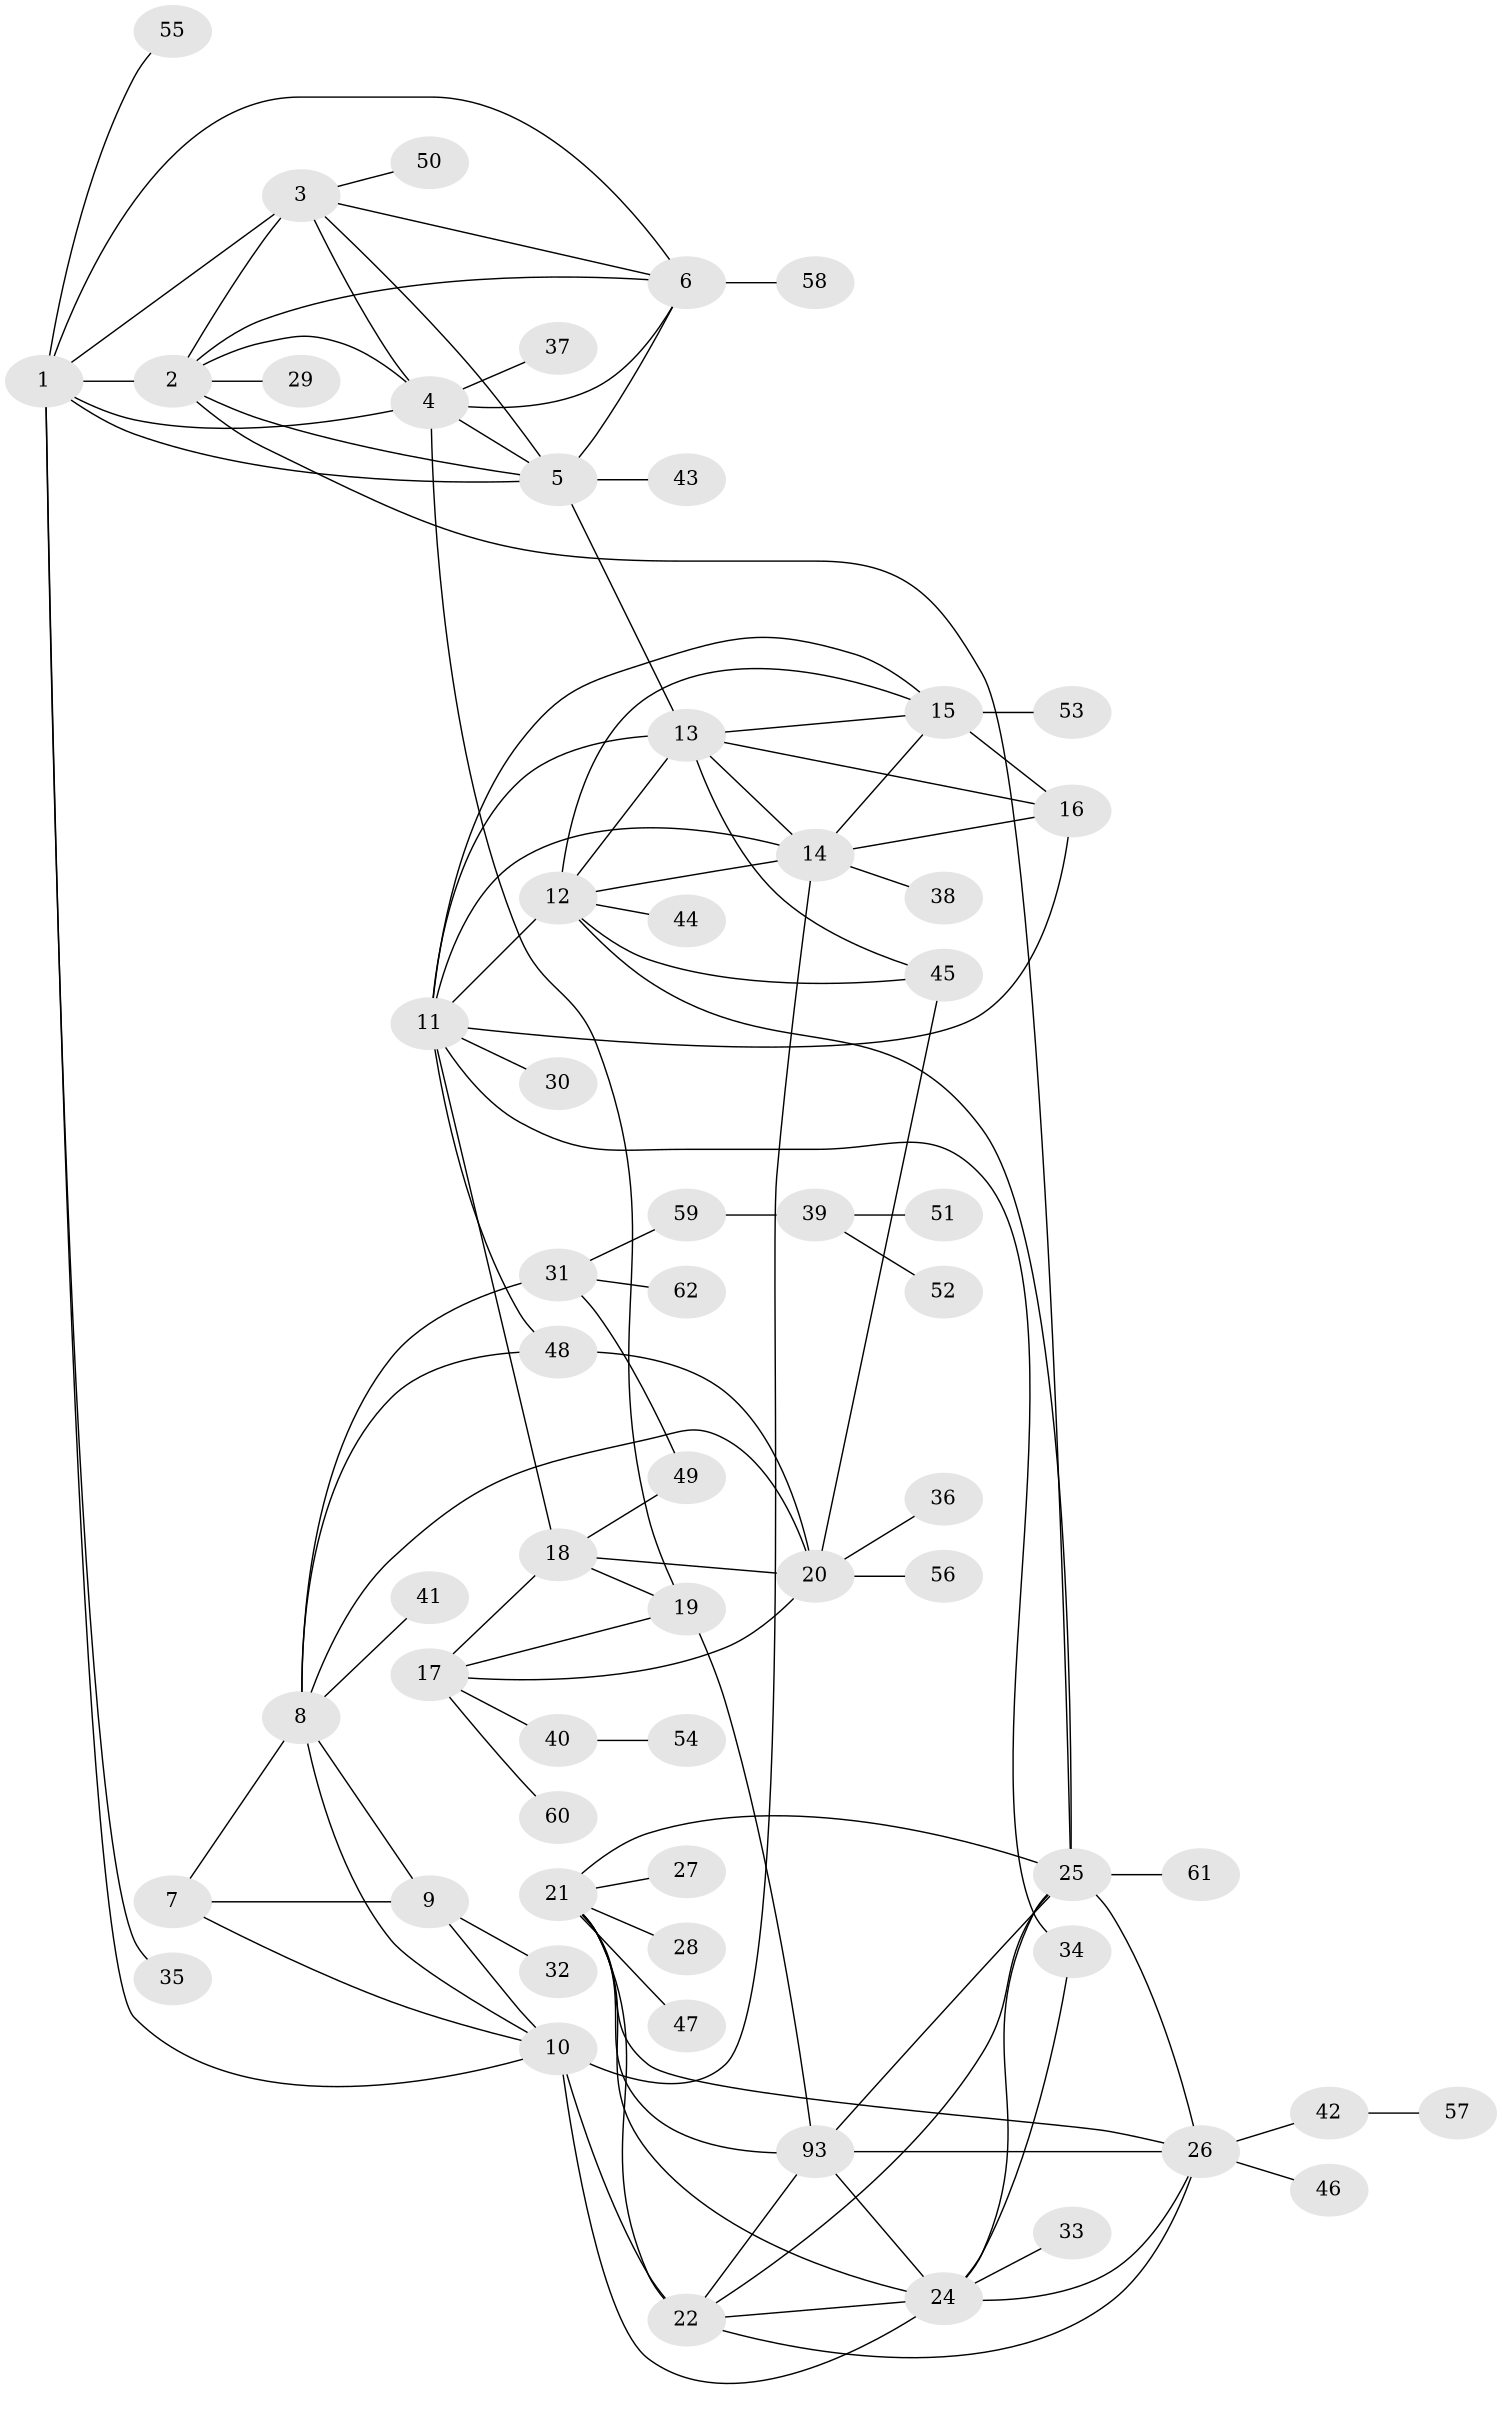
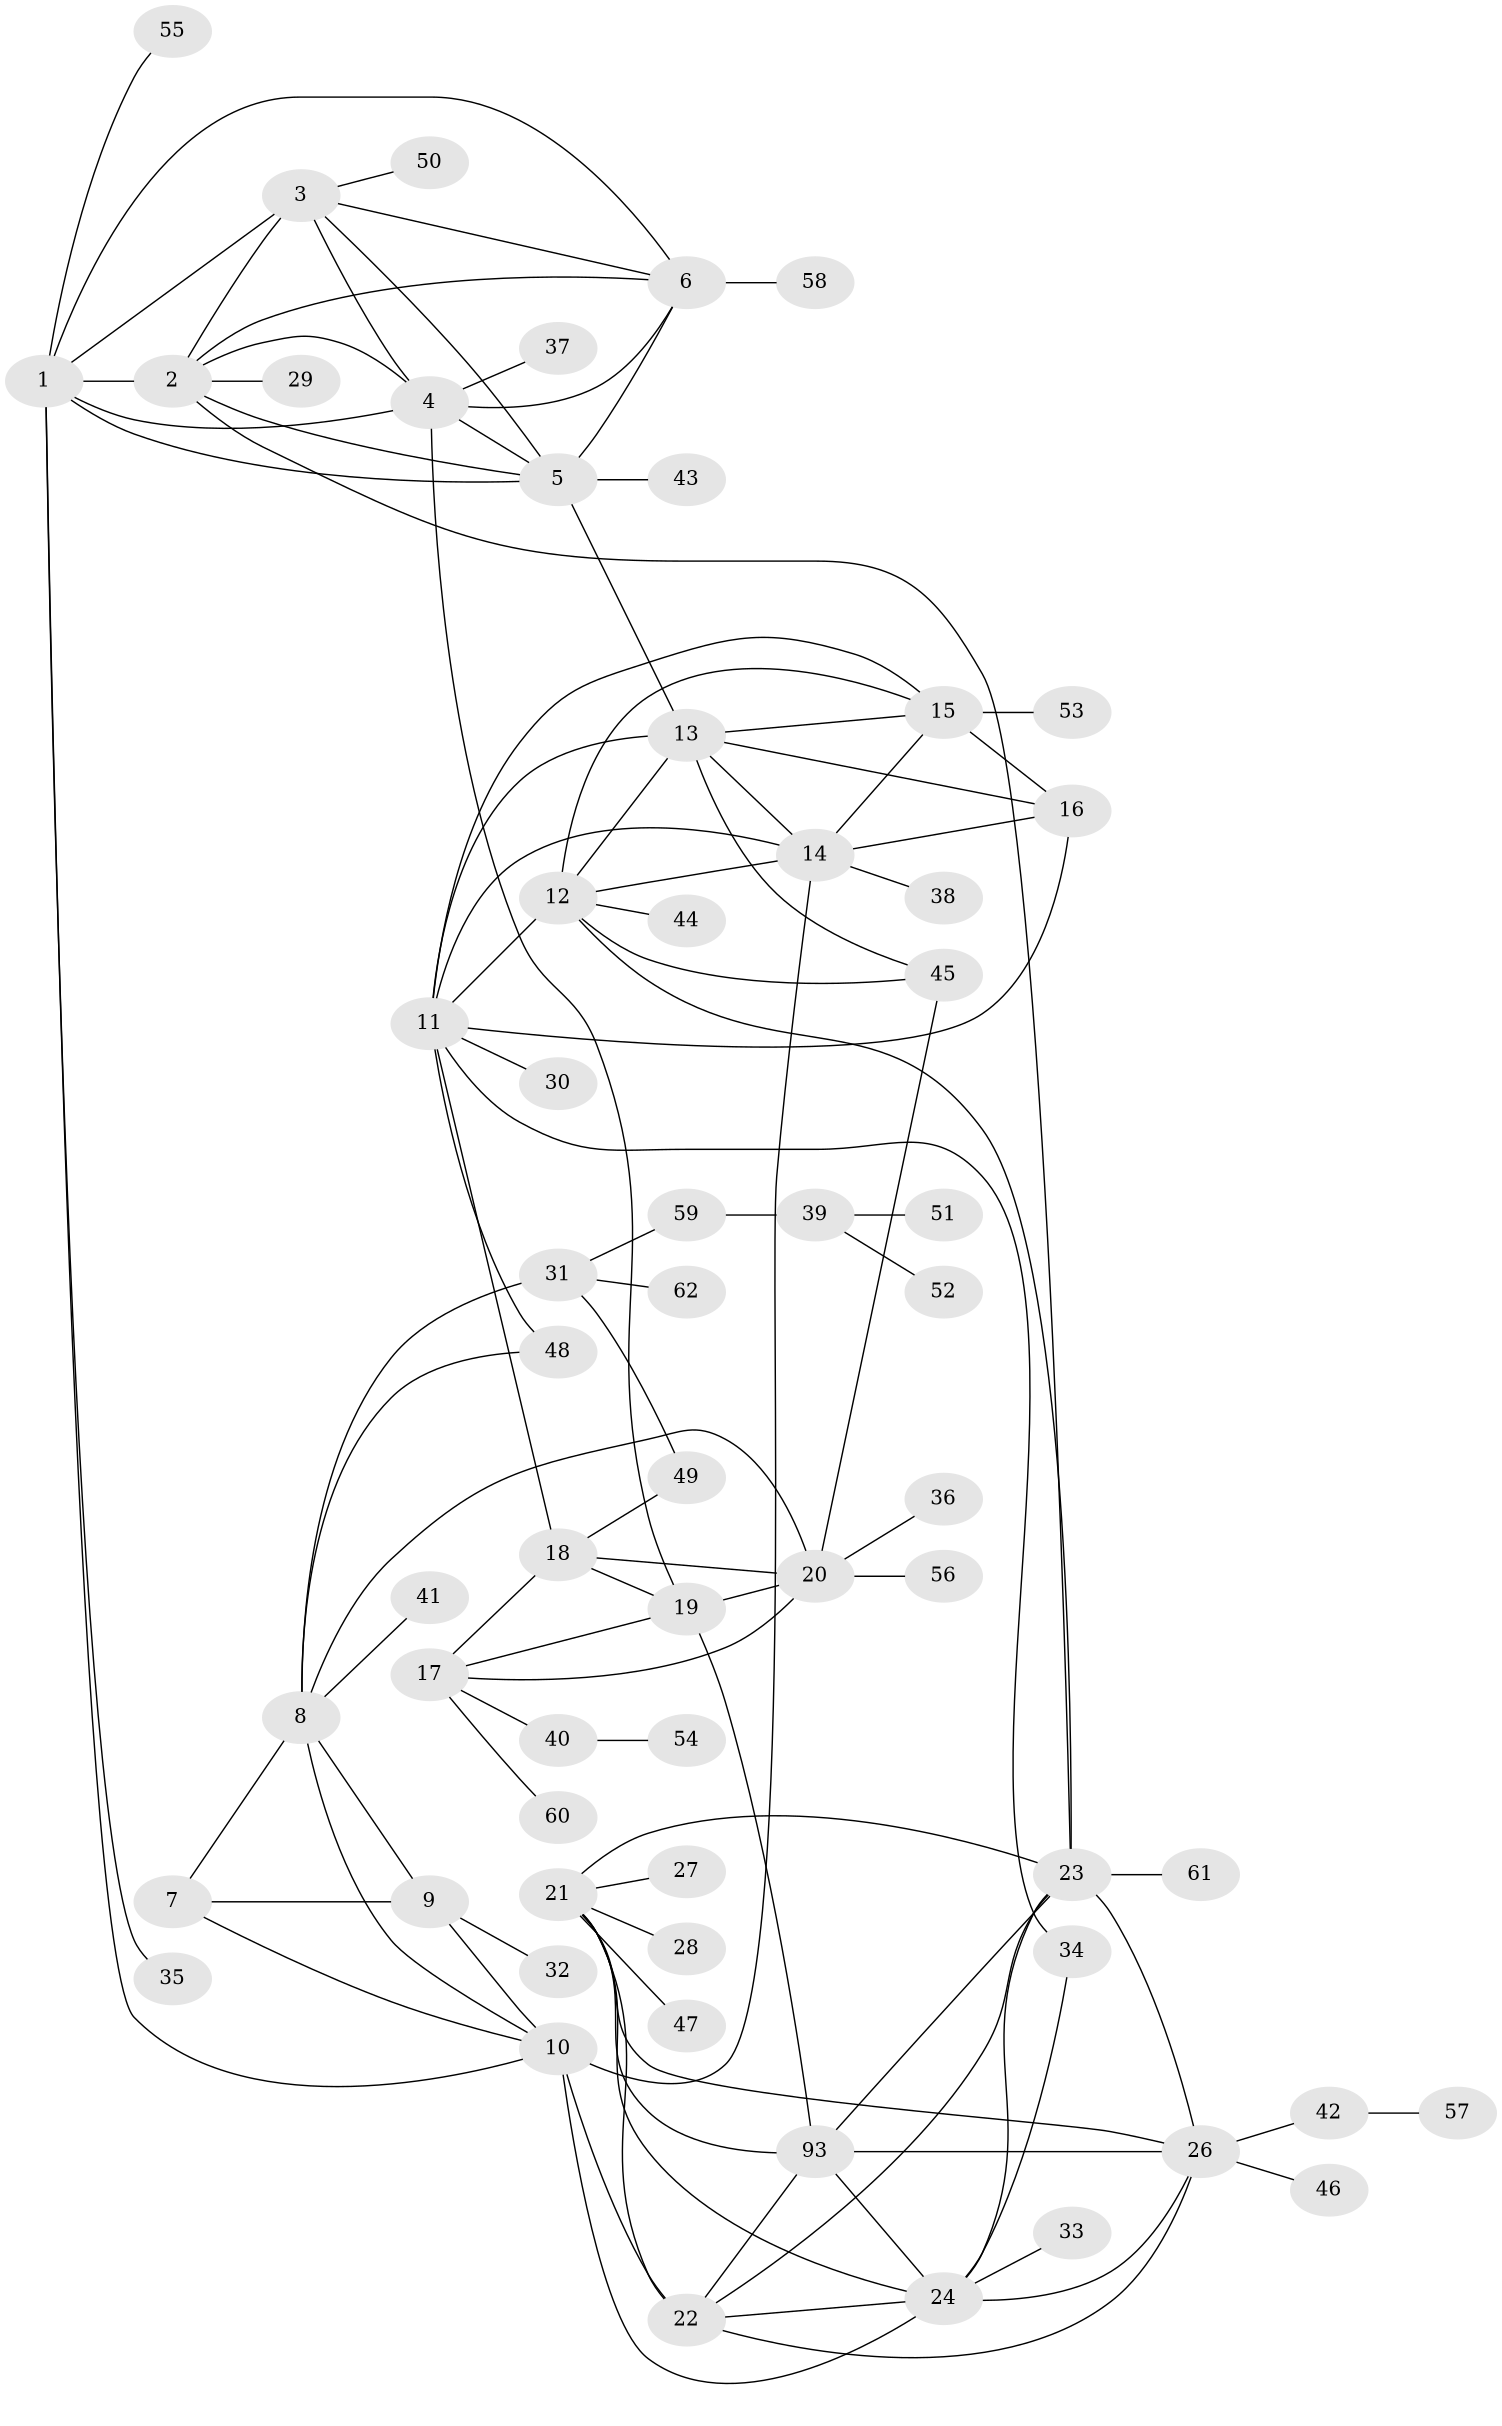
edge "48" -- "20": now "19" -- "20"
node "25": label "25" -> "23"
